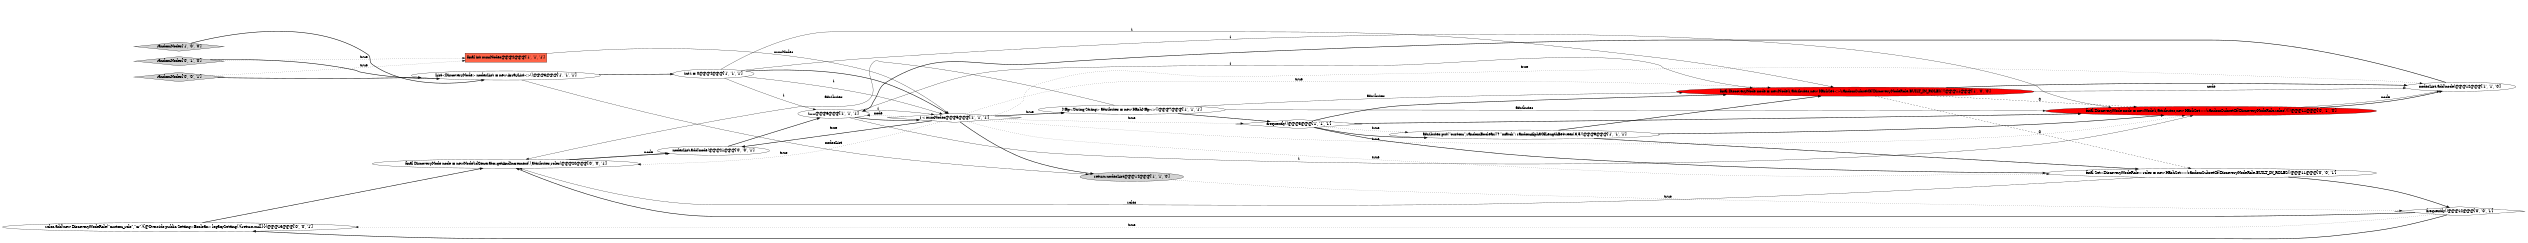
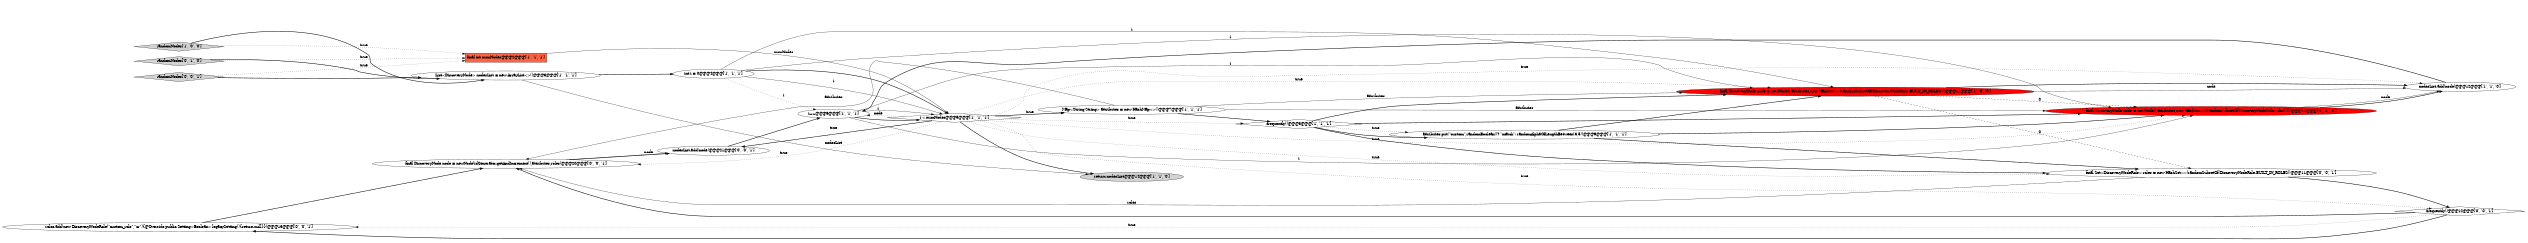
edge "randomNodes['1', '0', '0']" -> "final int numNodes@@@2@@@['1', '1', '1']": added, label "true"
edge "int i = 0@@@4@@@['1', '1', '1']" -> "i++@@@6@@@['1', '1', '1']": style solid -> dotted
edge "return nodesList@@@14@@@['1', '1', '0']" -> "frequently()@@@12@@@['0', '0', '1']": now "i < numNodes@@@5@@@['1', '1', '1']" -> "frequently()@@@12@@@['0', '0', '1']"
